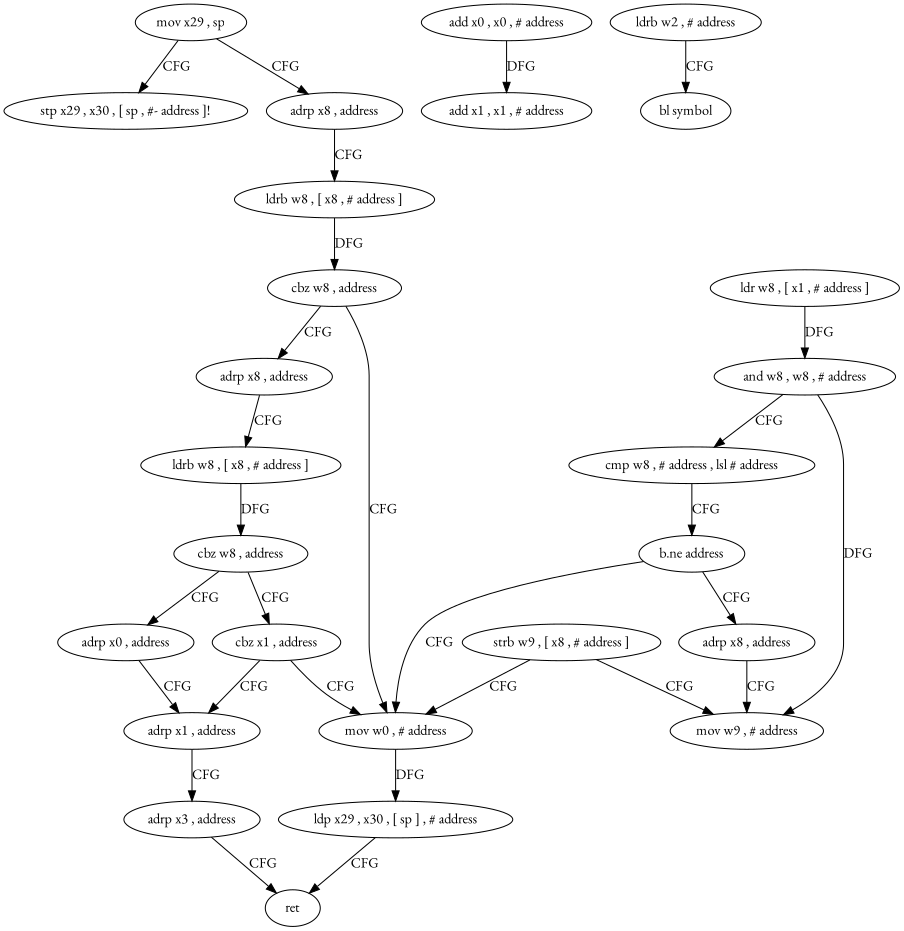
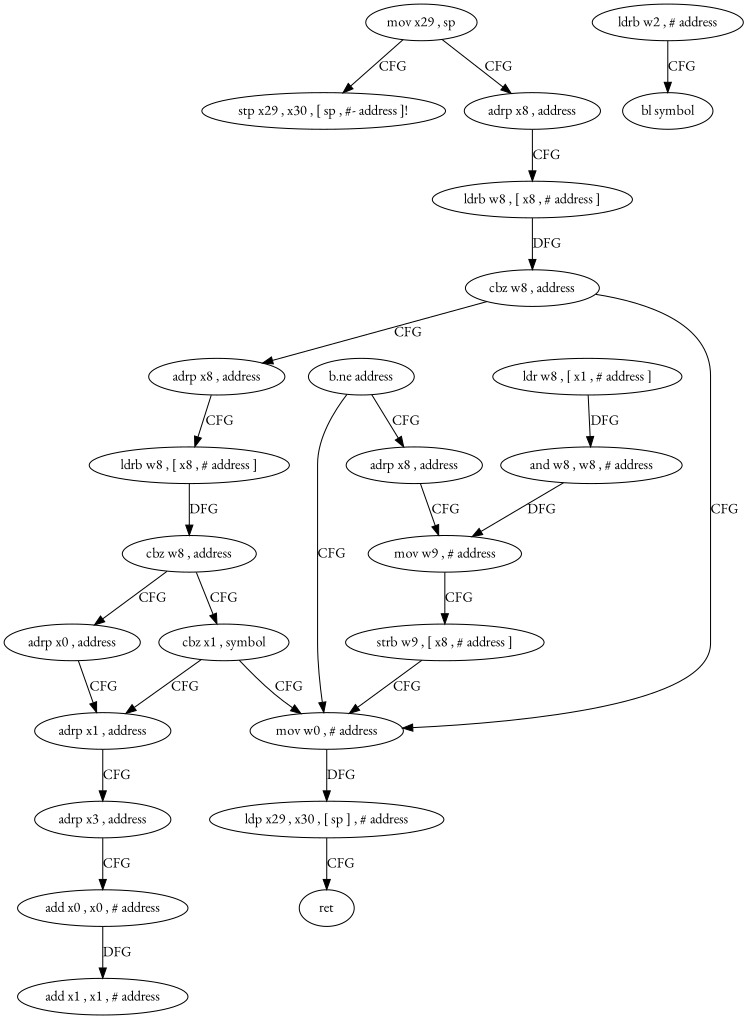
node "cmp w8 , # address , lsl # address": removed
node "cbz x1 , address": label "cbz x1 , address" -> "cbz x1 , symbol"
edge "strb w9 , [ x8 , # address ]" -> "mov w9 , # address": reversed
edge "adrp x3 , address" -> "ret": now "adrp x3 , address" -> "add x0 , x0 , # address"
